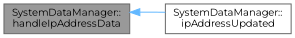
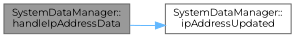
edge "SystemDataManager:: ipAddressUpdated" -> "SystemDataManager:: handleIpAddressData": reversed
